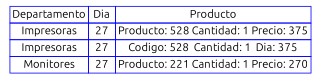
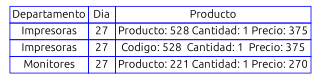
node "Departamento": text "Codigo: 528  Cantidad: 1  Dia: 375" -> "Codigo: 528  Cantidad: 1  Precio: 375"
